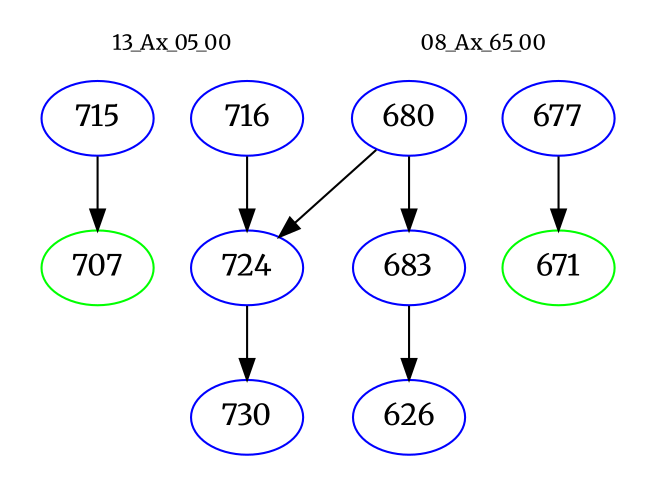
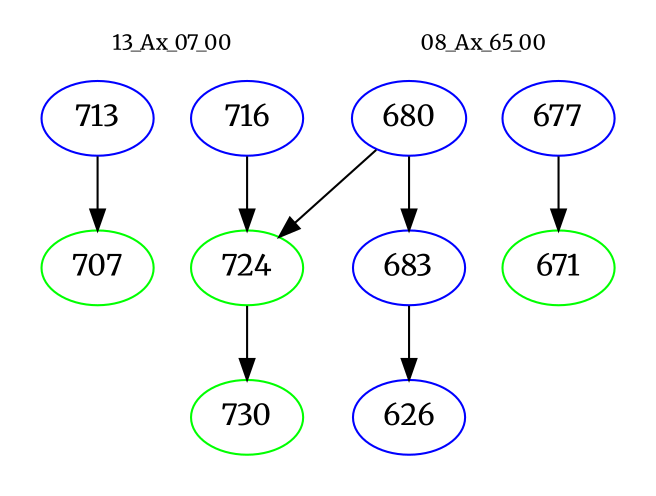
cluster "13_Ax_05_00": label "13_Ax_05_00" -> "13_Ax_07_00"
node "715": label "715" -> "713"
node "724": color blue -> green
node "730": color blue -> green
